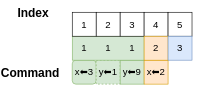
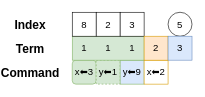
node "Index": moved (33, 12) -> (30, 24)
node "1": label "1" -> "8"
node "4": removed
node "5": shape rectangle -> ellipse
node "Term": added
node "y⬅9": fillcolor #d5e8d4 -> #dae8fc
node "x⬅2": fillcolor #ffe6cc -> #ffffff
